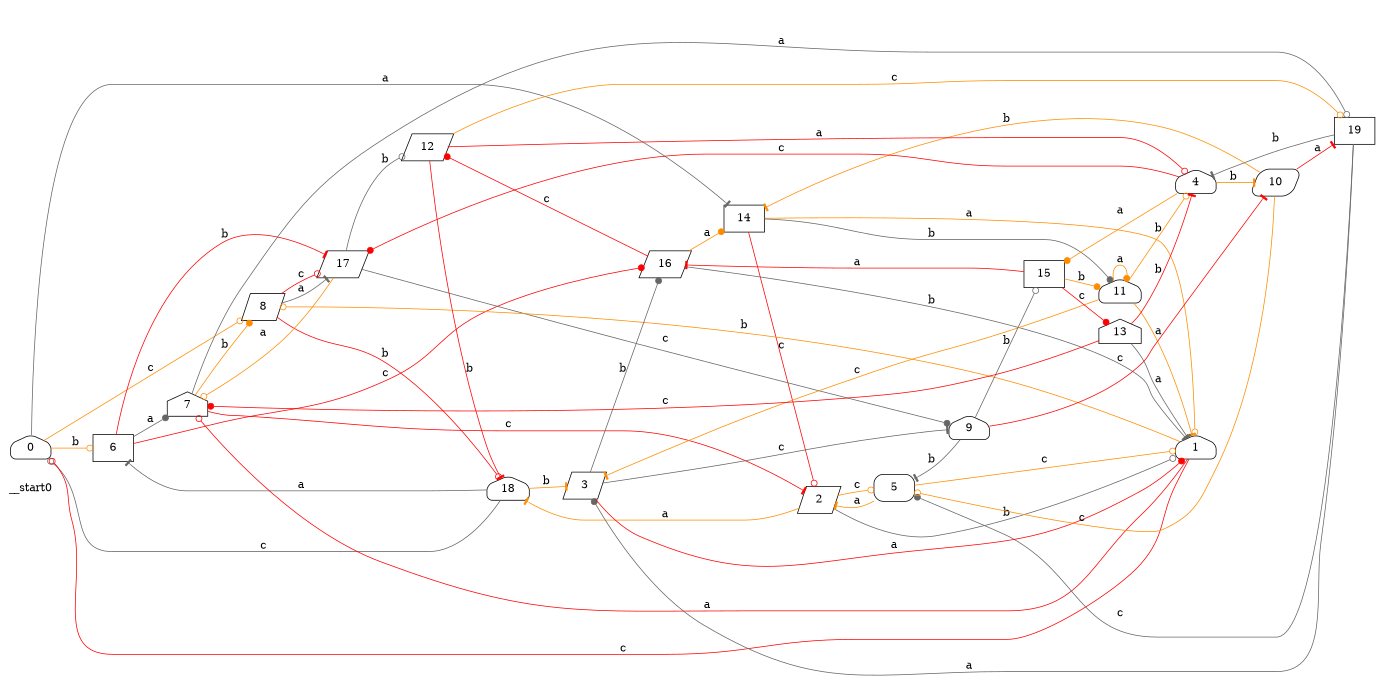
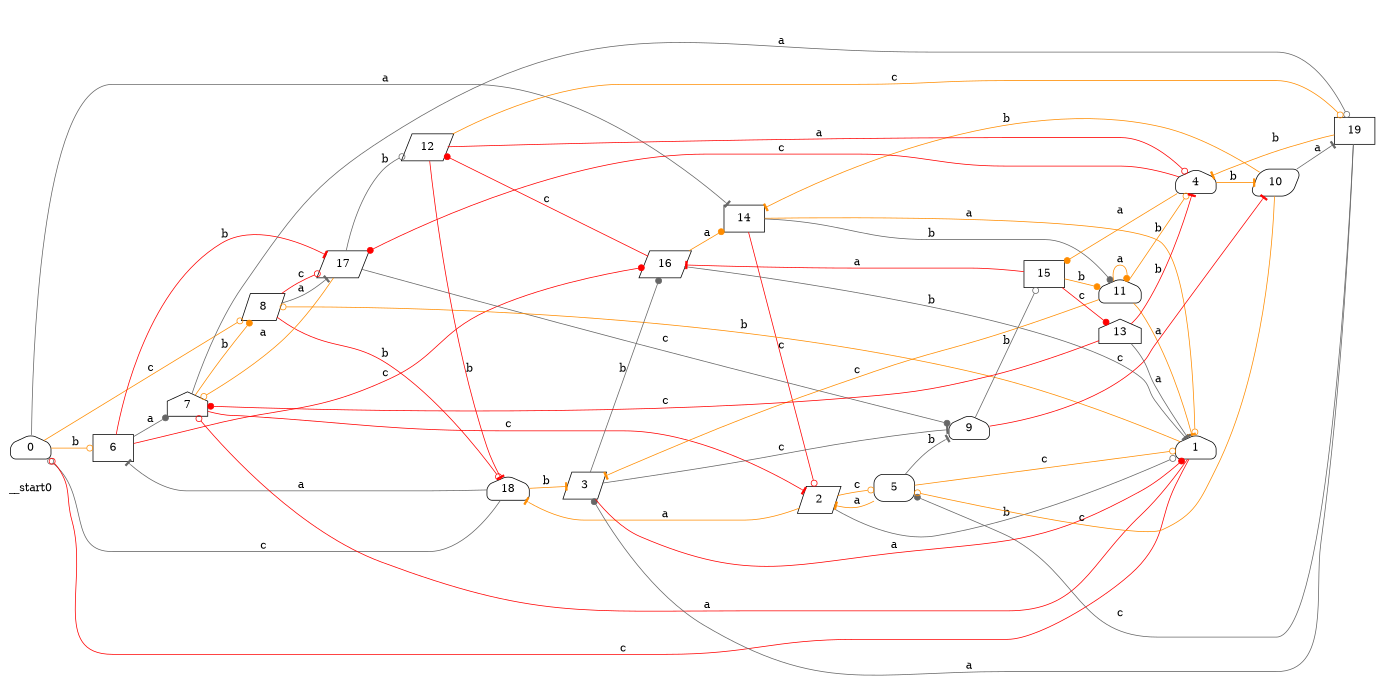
edge "19" -> "4": color gray40 -> darkorange
edge "10" -> "19": color red -> gray40
edge "9" -> "5": reversed
